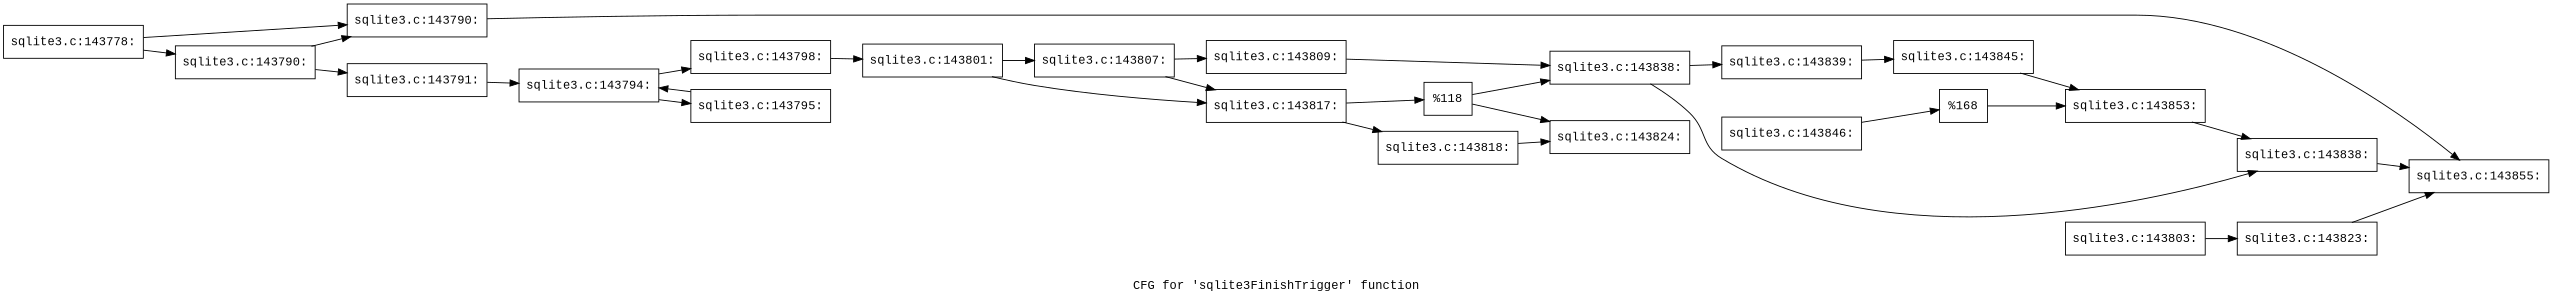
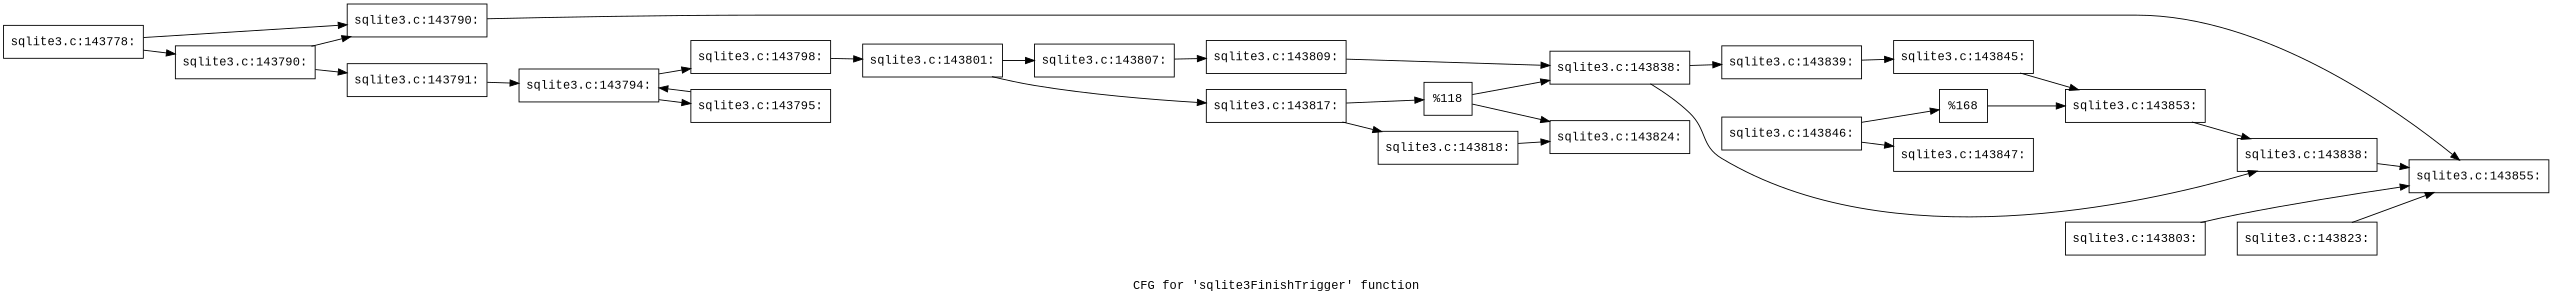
edge "sqlite3.c:143807:" -> "sqlite3.c:143817:": removed
node "sqlite3.c:143847:": added
edge "sqlite3.c:143803:" -> "sqlite3.c:143823:": now "sqlite3.c:143803:" -> "sqlite3.c:143855:"
